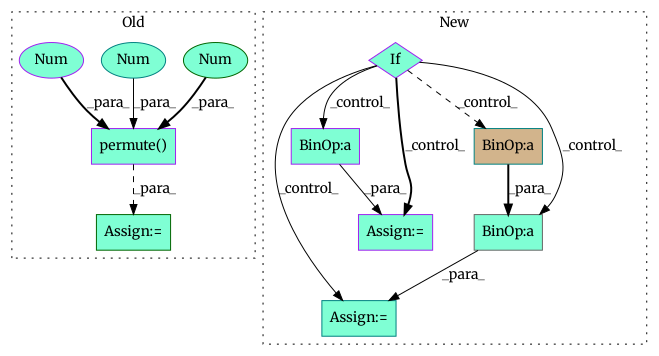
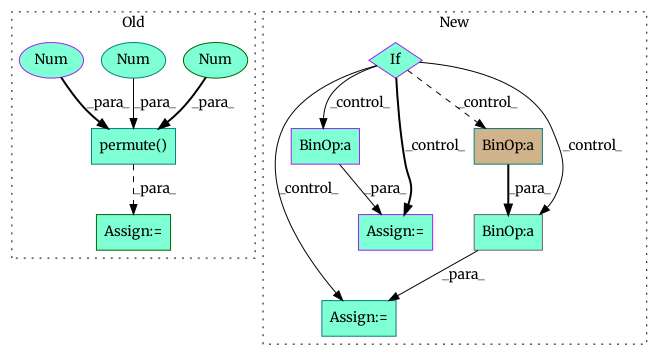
node "permute()": color purple -> teal
